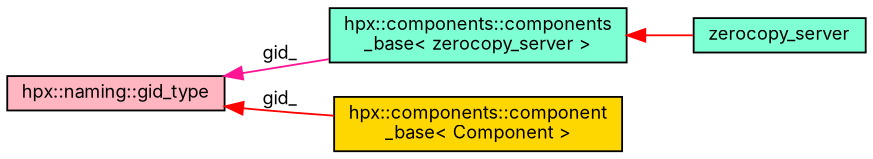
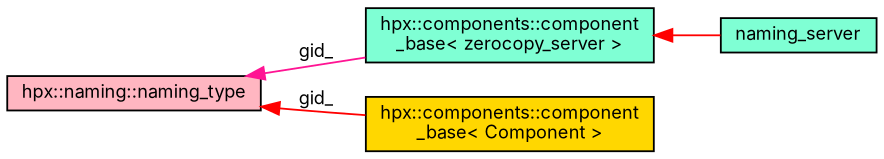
node "hpx::components::components _base< zerocopy_server >": label "hpx::components::components _base< zerocopy_server >" -> "hpx::components::component _base< zerocopy_server >"
node "zerocopy_server": label "zerocopy_server" -> "naming_server"
node "hpx::naming::gid_type": label "hpx::naming::gid_type" -> "hpx::naming::naming_type"
